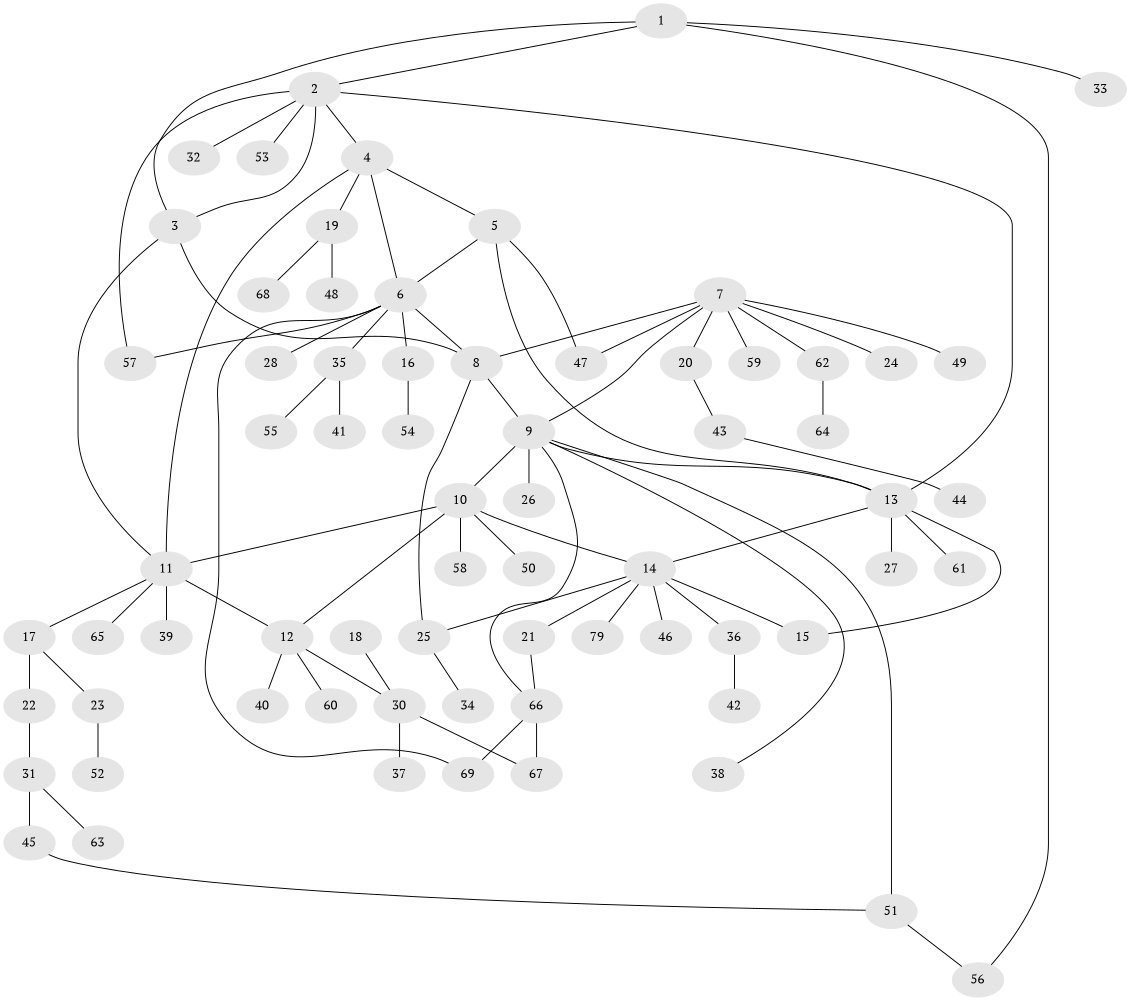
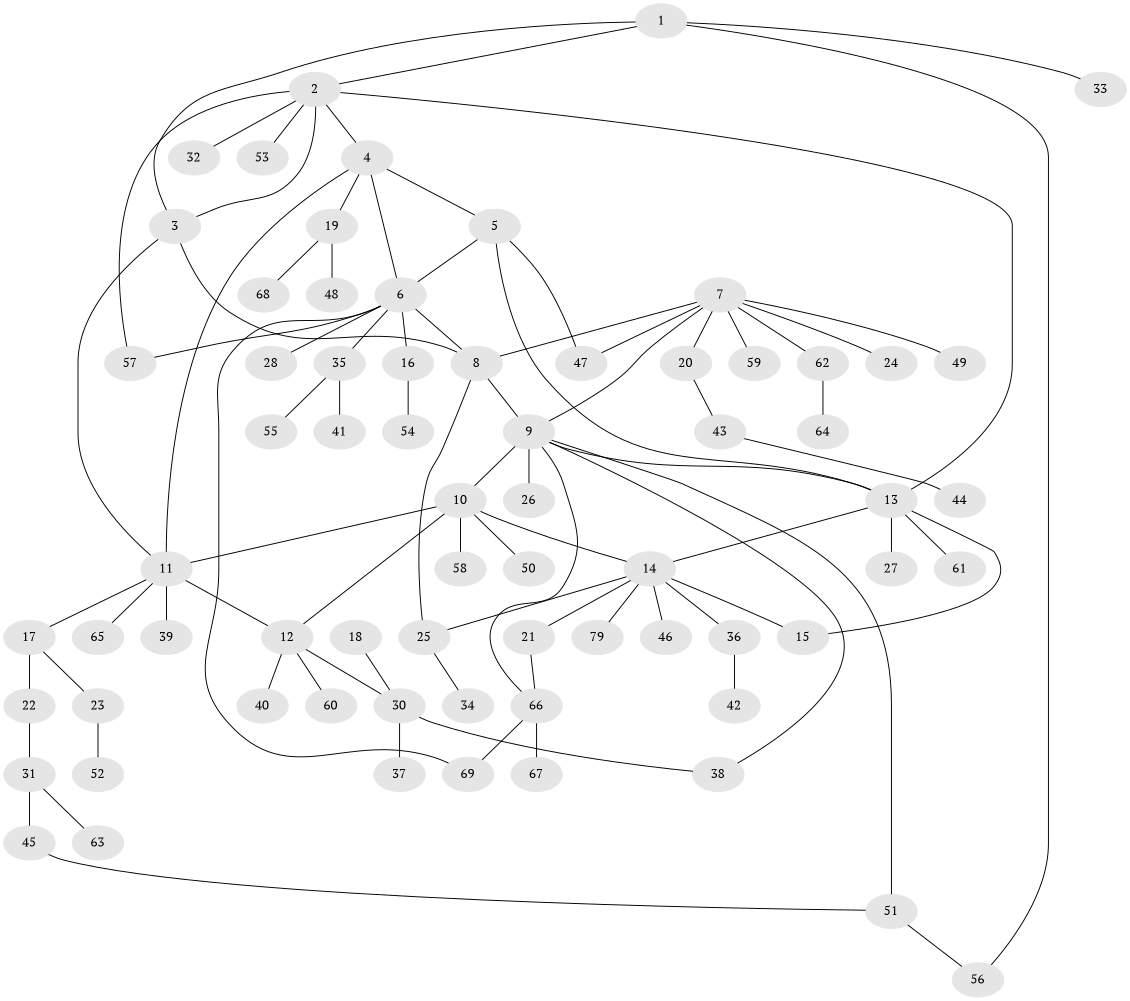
edge "30" -- "67": now "30" -- "38"
